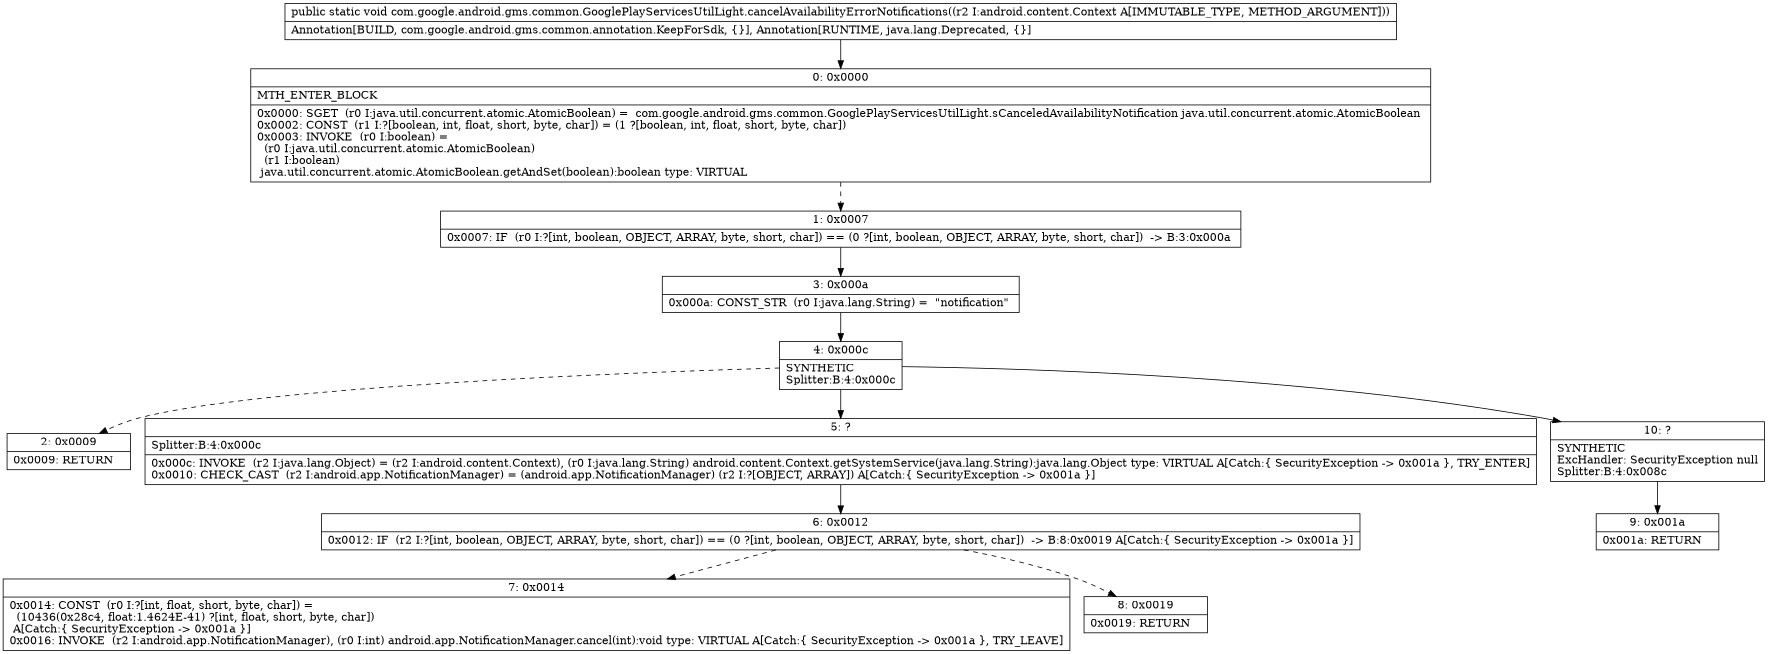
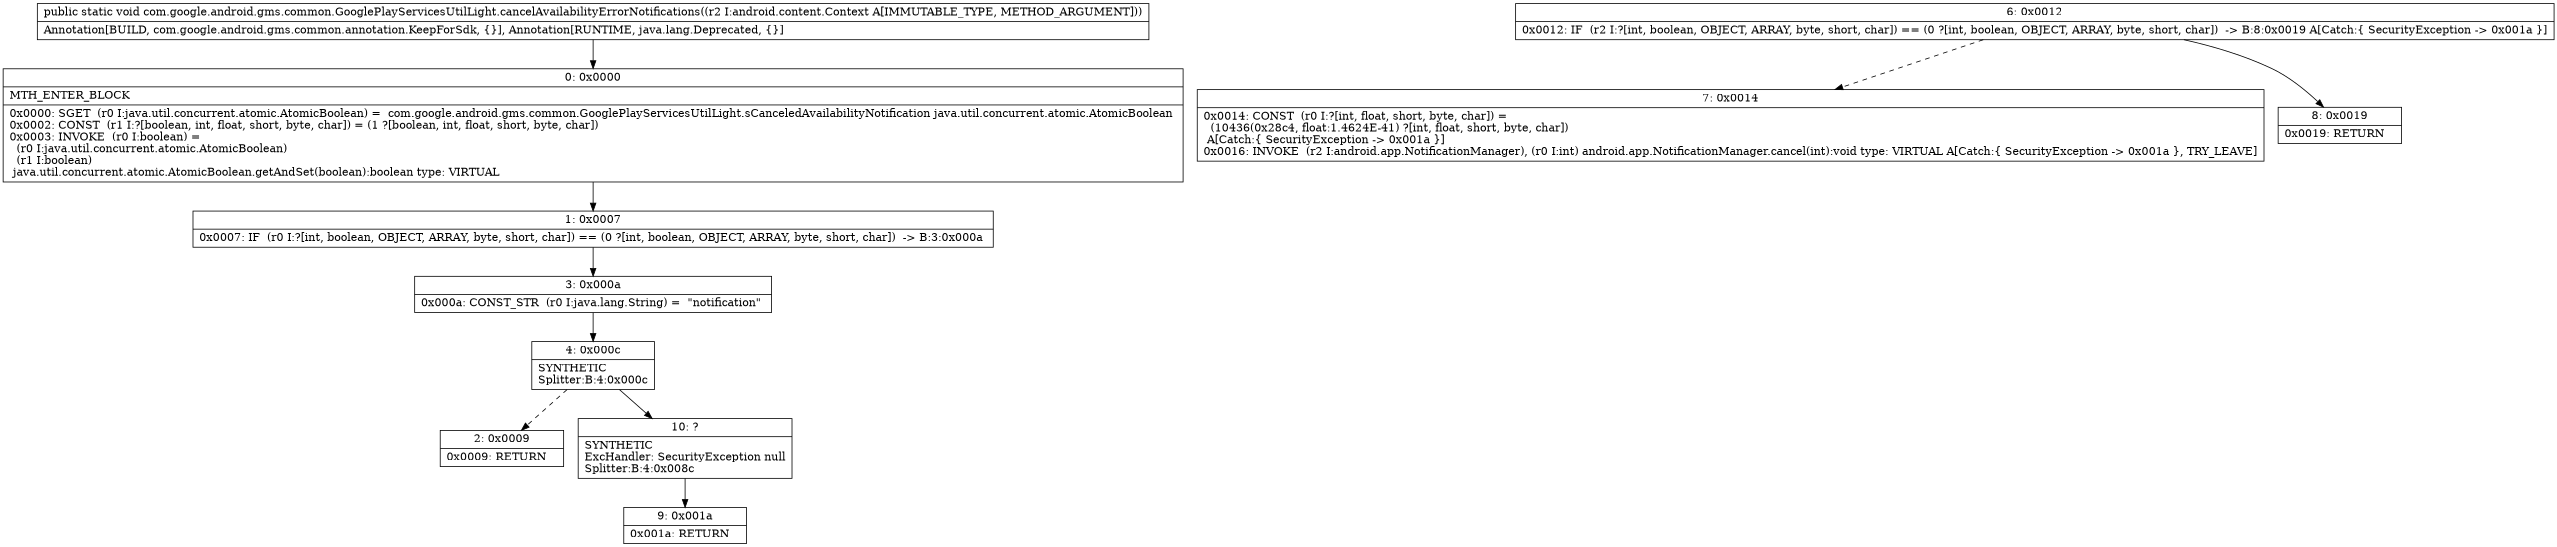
edge "0: 0x0000" -> "1: 0x0007": style dashed -> solid
node "5: ?": removed
edge "6: 0x0012" -> "8: 0x0019": style dashed -> solid
